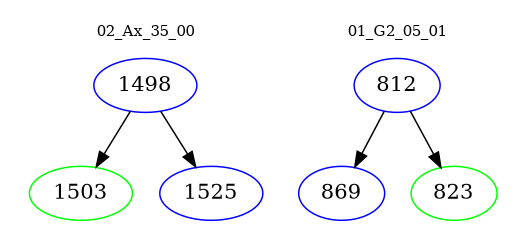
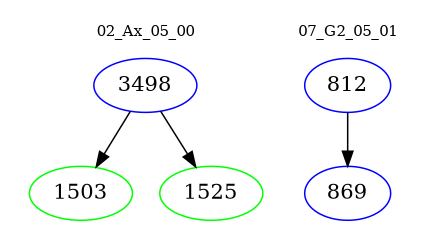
cluster "02_Ax_35_00": label "02_Ax_35_00" -> "02_Ax_05_00"
cluster "01_G2_05_01": label "01_G2_05_01" -> "07_G2_05_01"
node "1498": label "1498" -> "3498"
node "1525": color blue -> green
node "823": removed
